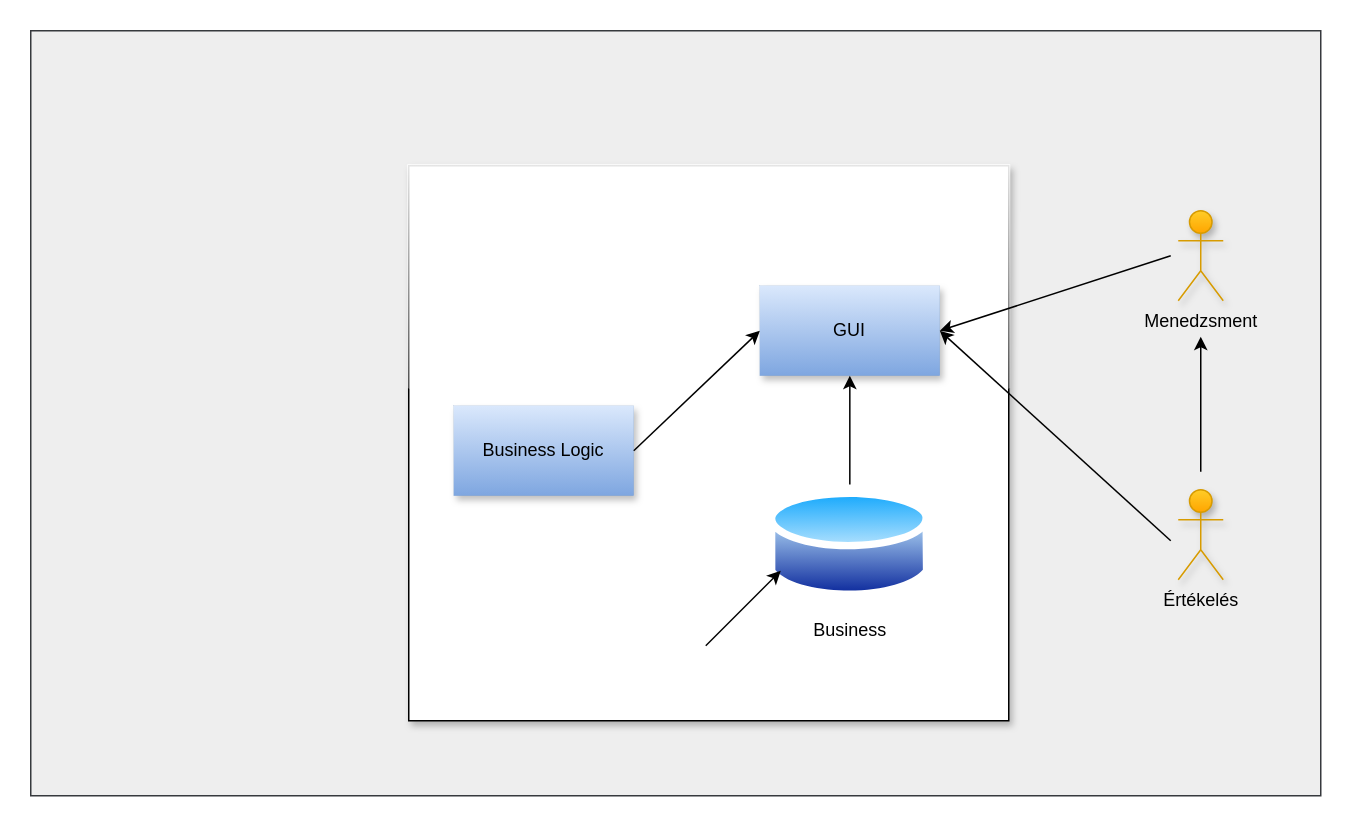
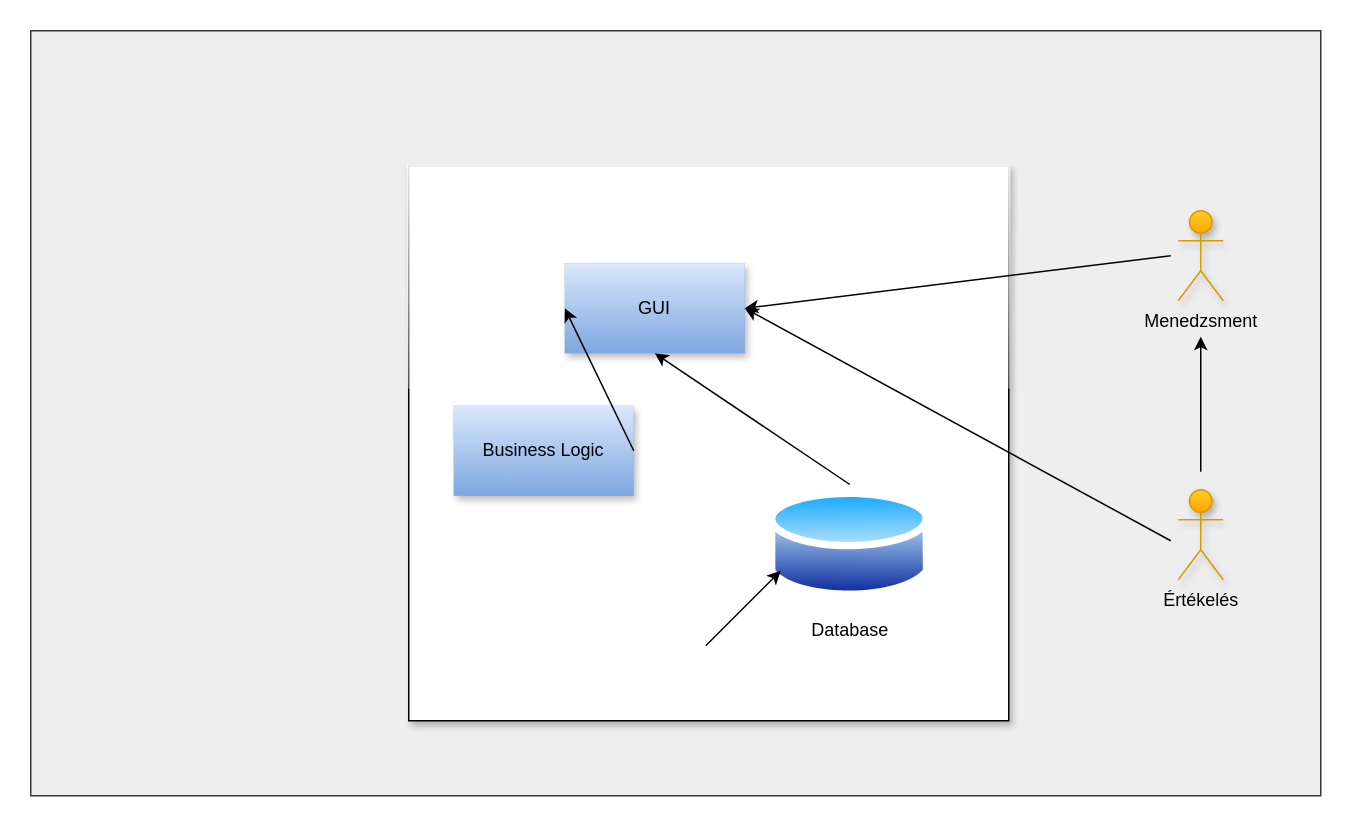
node "GUI": moved (850, 331) -> (655, 308)
node "Business Logic": style solid -> dashed
node "Business": label "Business" -> "Database"
